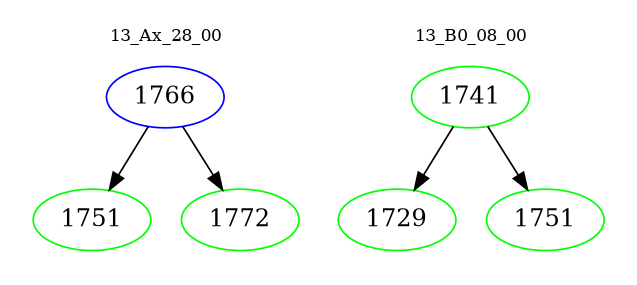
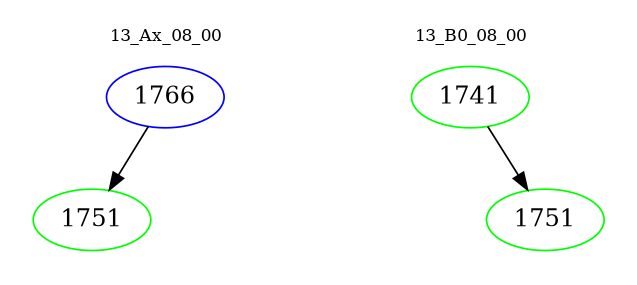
cluster "13_Ax_28_00": label "13_Ax_28_00" -> "13_Ax_08_00"
node "1772": removed
node "1729": removed
